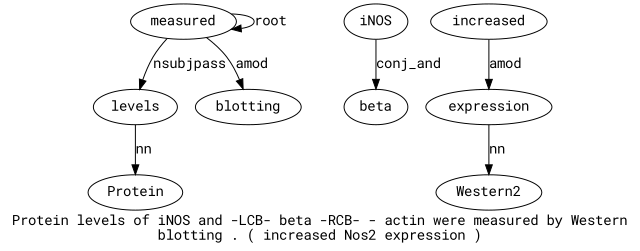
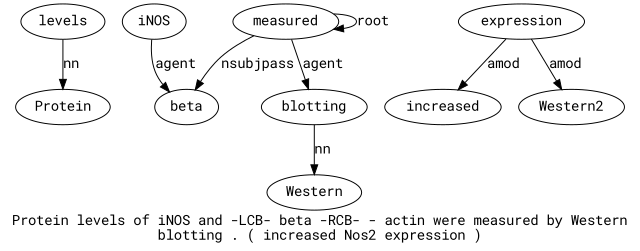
edge "measured" -> "levels": now "measured" -> "beta"
edge "increased" -> "expression": reversed
edge "measured" -> "blotting": label "amod" -> "agent"
edge "iNOS" -> "beta": label "conj_and" -> "agent"
edge "expression" -> "Western2": label "nn" -> "amod"
node "Western": added
